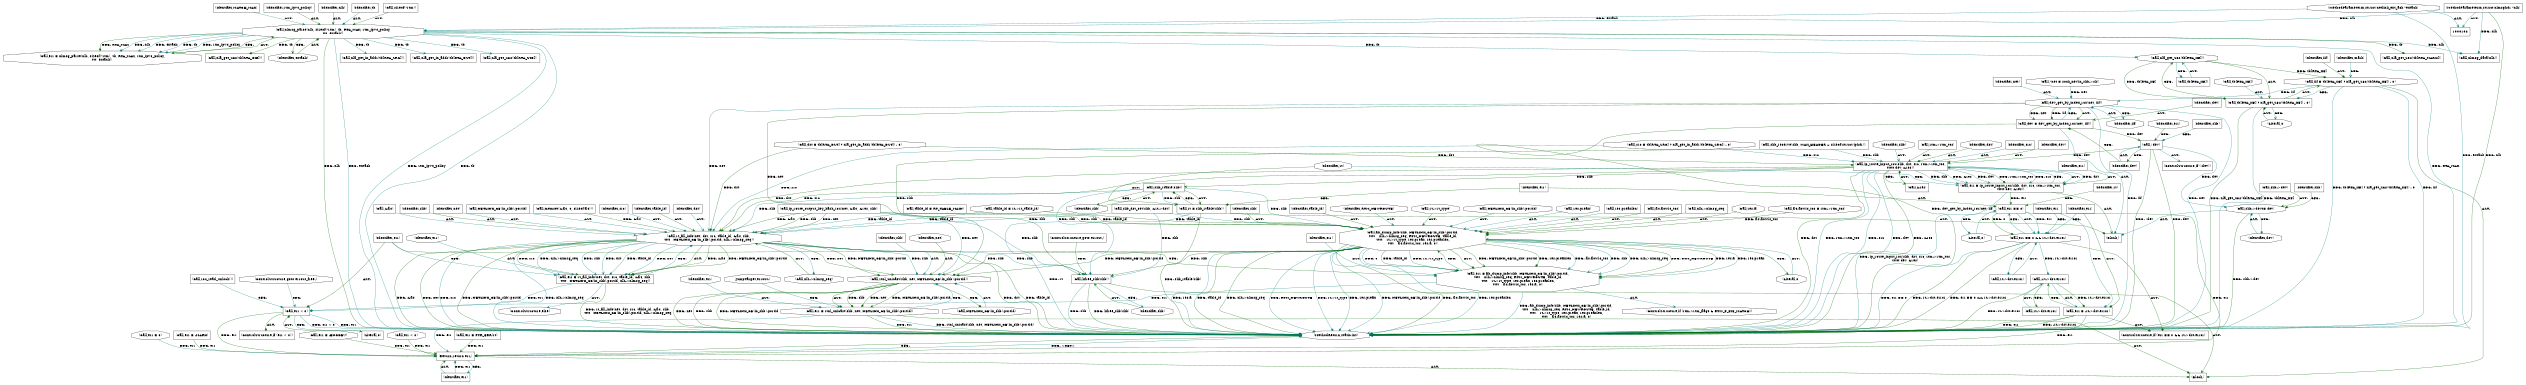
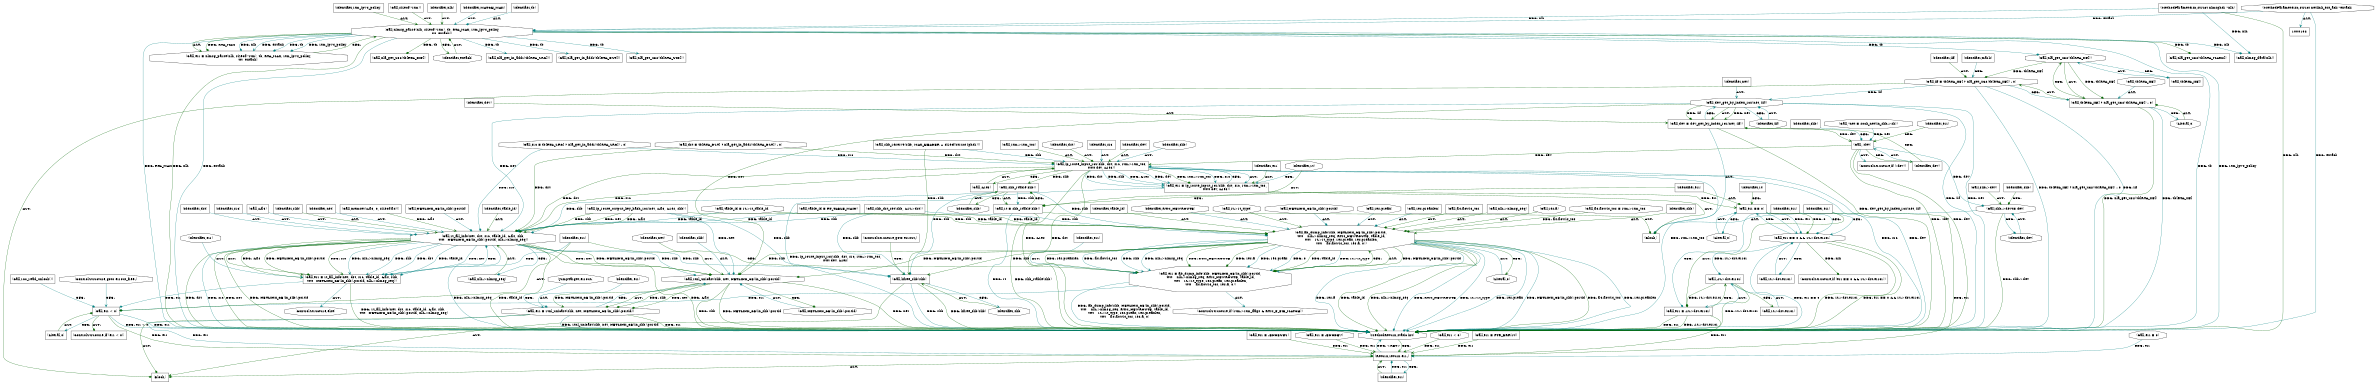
edge "(MethodParameterIn,struct nlmsghdr *nlh)" -> "1000102": removed, label "AST:"
edge "(Call,*net = sock_net(in_skb->sk))" -> "(Call,dev_get_by_index_rcu(net, iif))": now "(Call,*net = sock_net(in_skb->sk))" -> "(Call,!dev)"
edge "(Call,err == 0 && rt->dst.error)" -> "(ControlStructure,if (err == 0 && rt->dst.error))": label "AST: " -> "DDG: nlh"
edge "(Call,err = -rt->dst.error)" -> "(ControlStructure,if (err == 0 && rt->dst.error))": removed, label "AST:"
node "(Call,err = -MARK)": label "(Call,err = -MARK)" -> "(Call,err = -ENOBUFS)"
